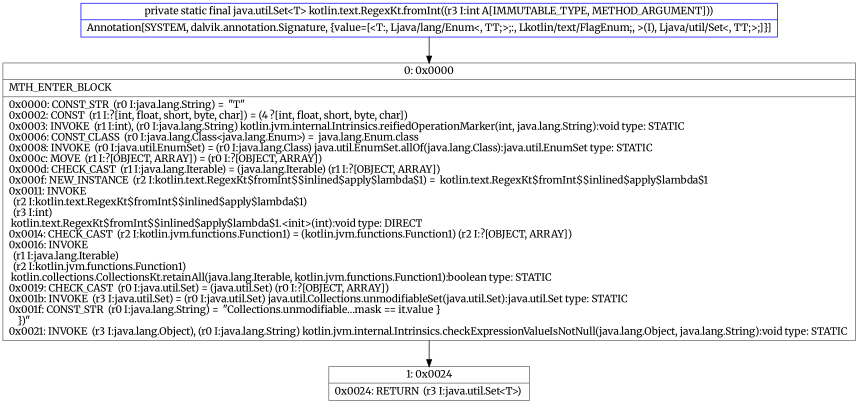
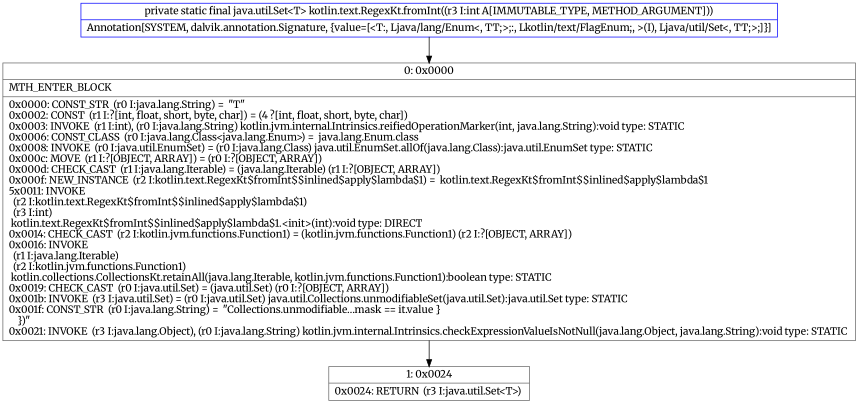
node "0: 0x0000": text "0x0011: INVOKE" -> "5x0011: INVOKE"
